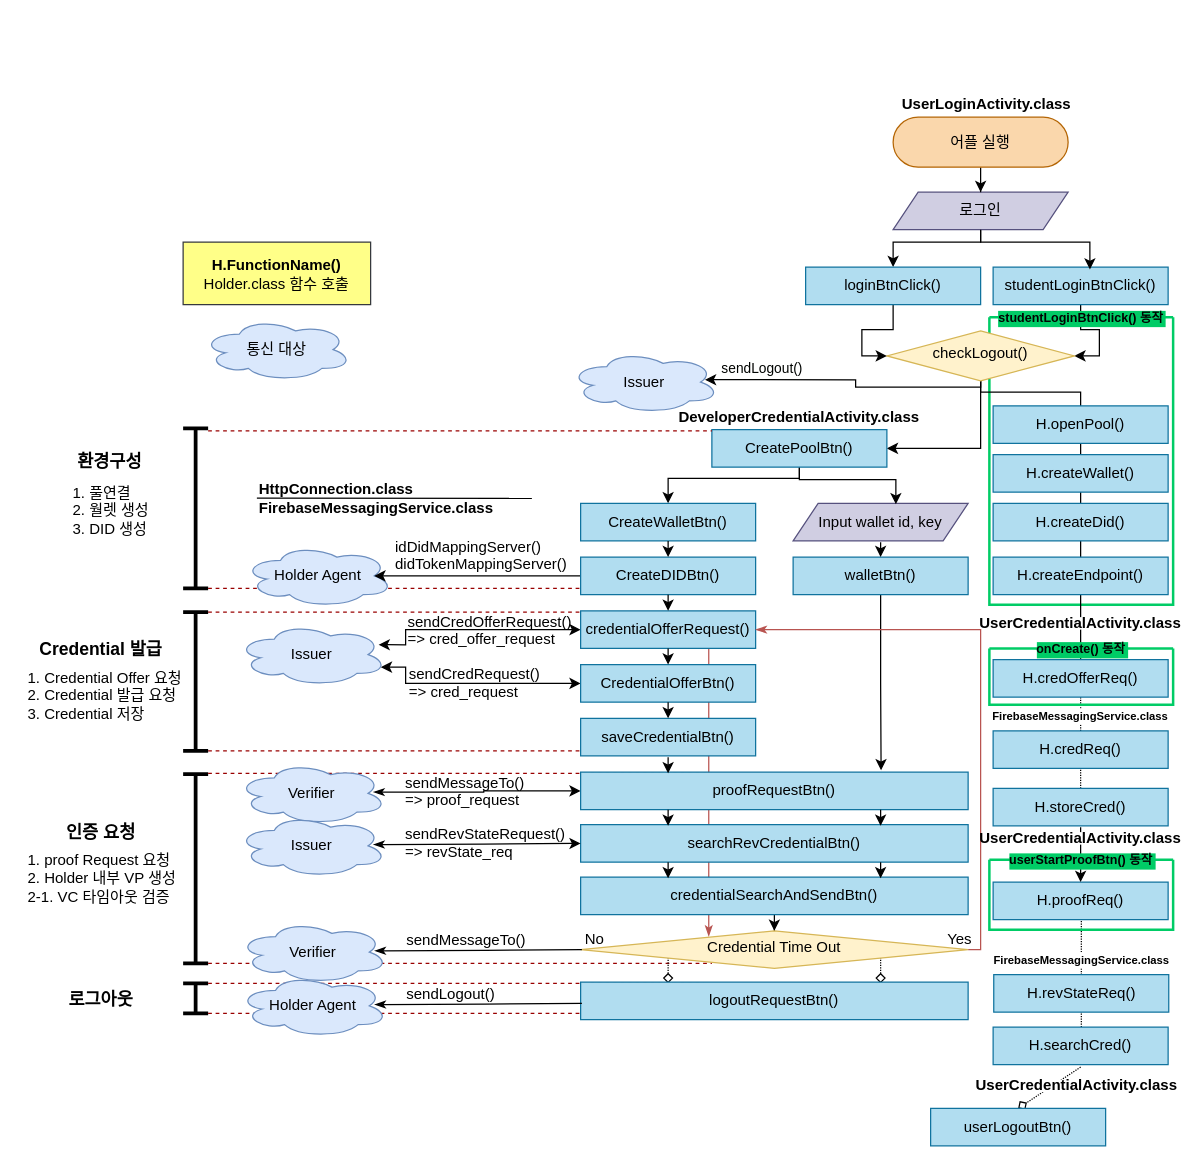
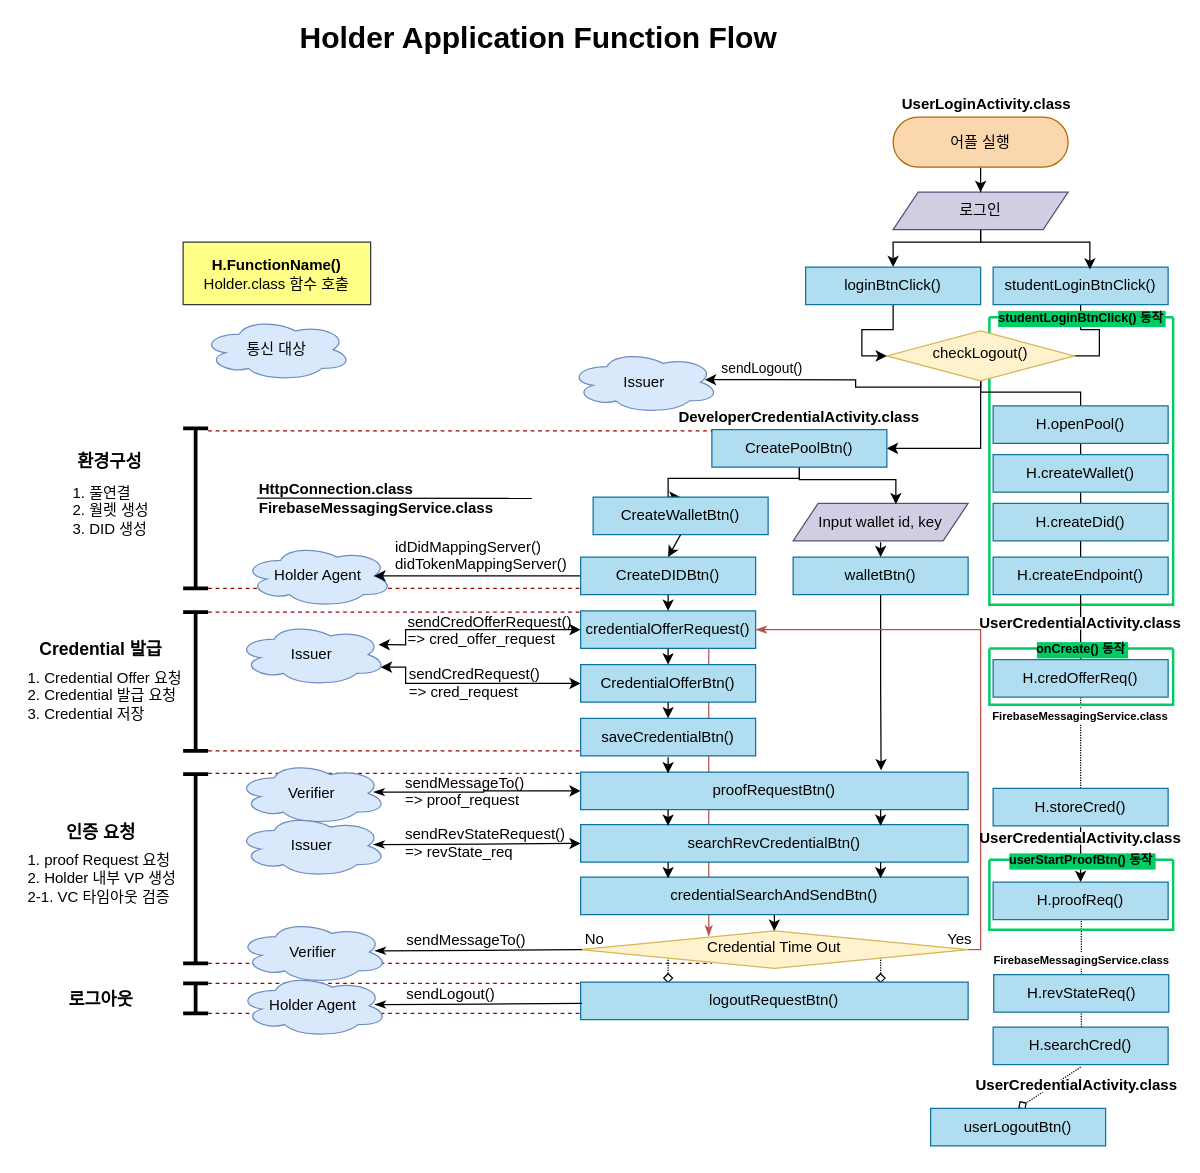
node "Holder Application Function Flow": added
edge "studentLoginBtnClick()" -> "checkLogout()": arrowhead classic -> none
node "CreateWalletBtn()": moved (668, 522) -> (681, 516)
node "H.credReq()": removed
